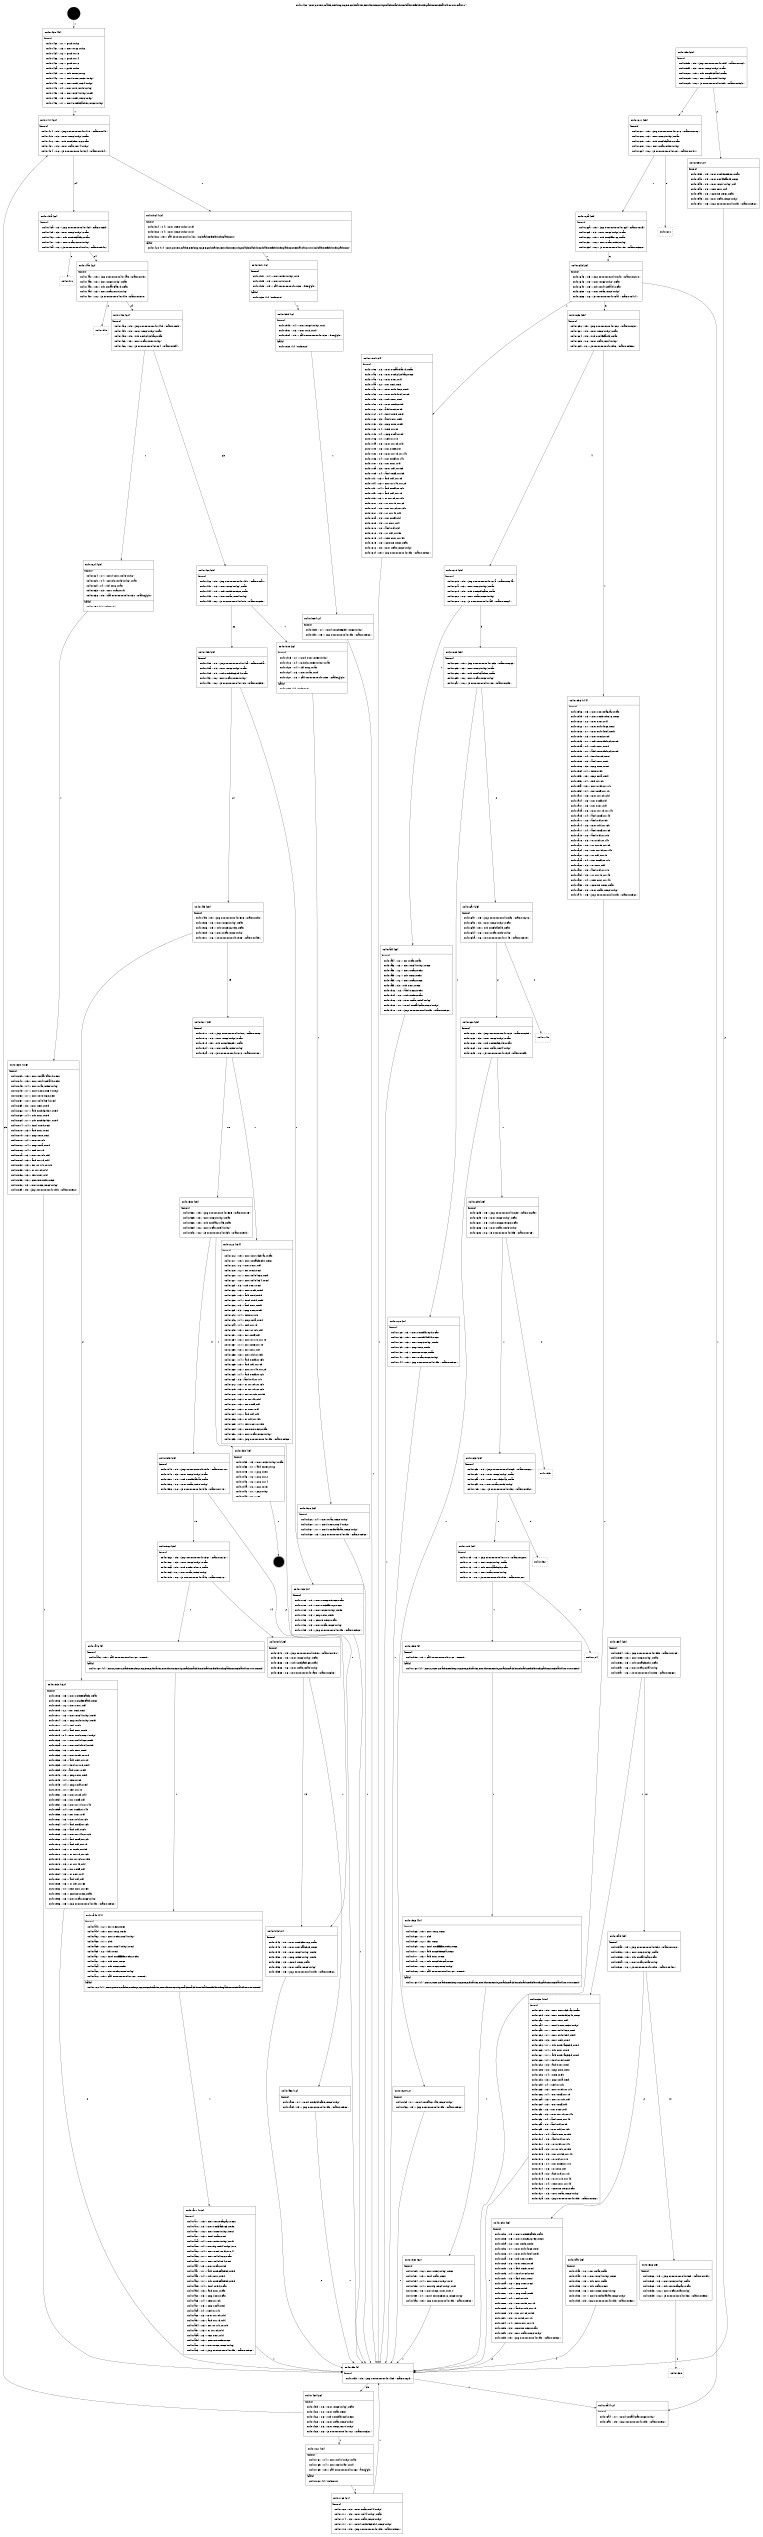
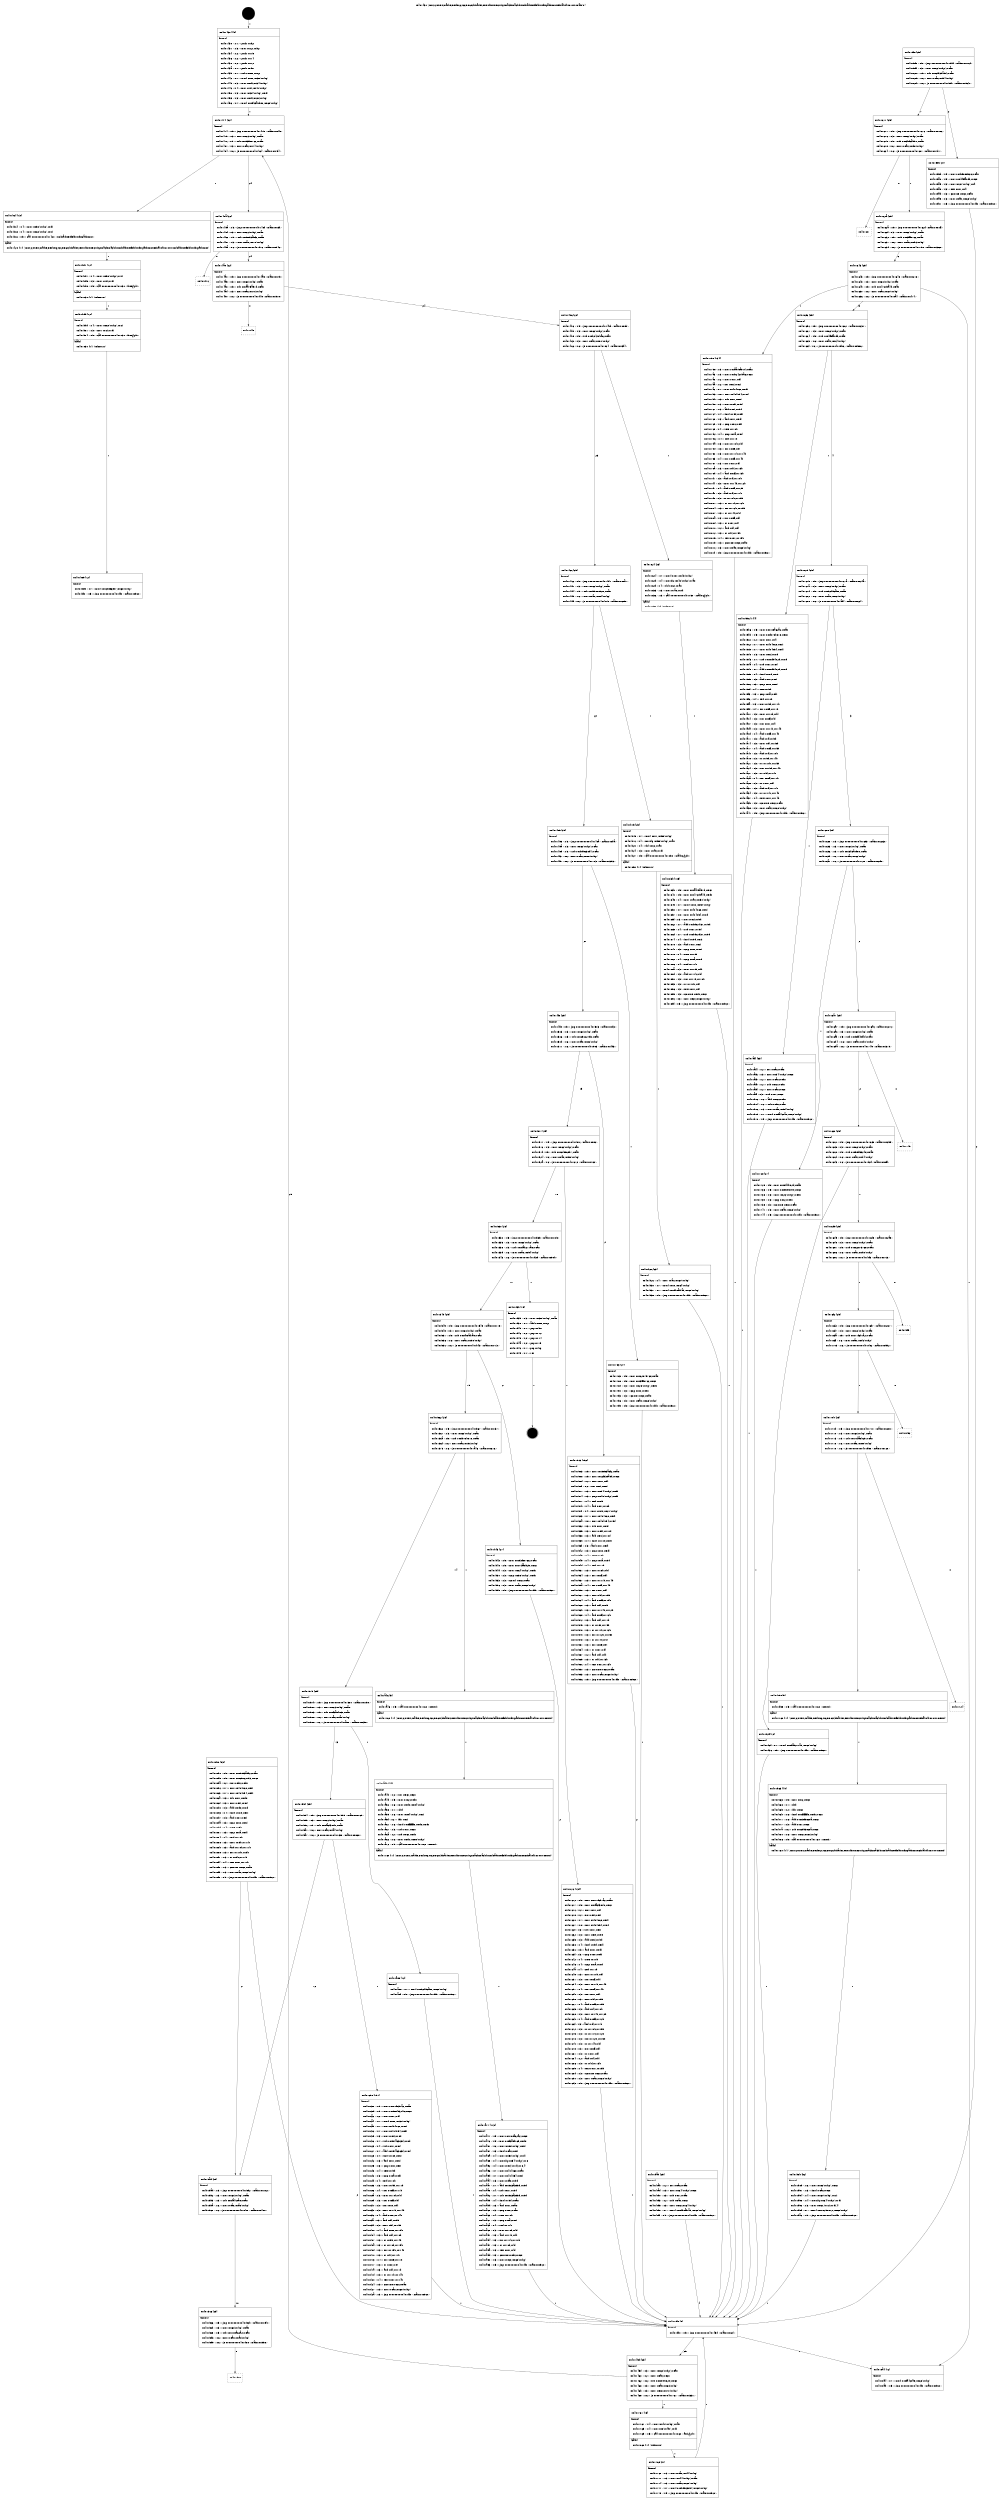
edge "0x401be9 [12]" -> "0x401df0 [5]": removed, label "1"
edge "0x40157b [25]" -> "0x401b43 [27]": now "0x40157b [25]" -> "0x401594 [25]"
edge "0x4015ad [25]" -> "0x4018b0 [83]": reversed
